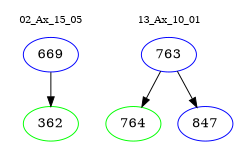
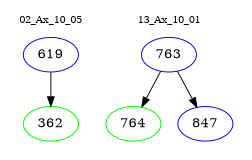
cluster "02_Ax_15_05": label "02_Ax_15_05" -> "02_Ax_10_05"
node "669": label "669" -> "619"
